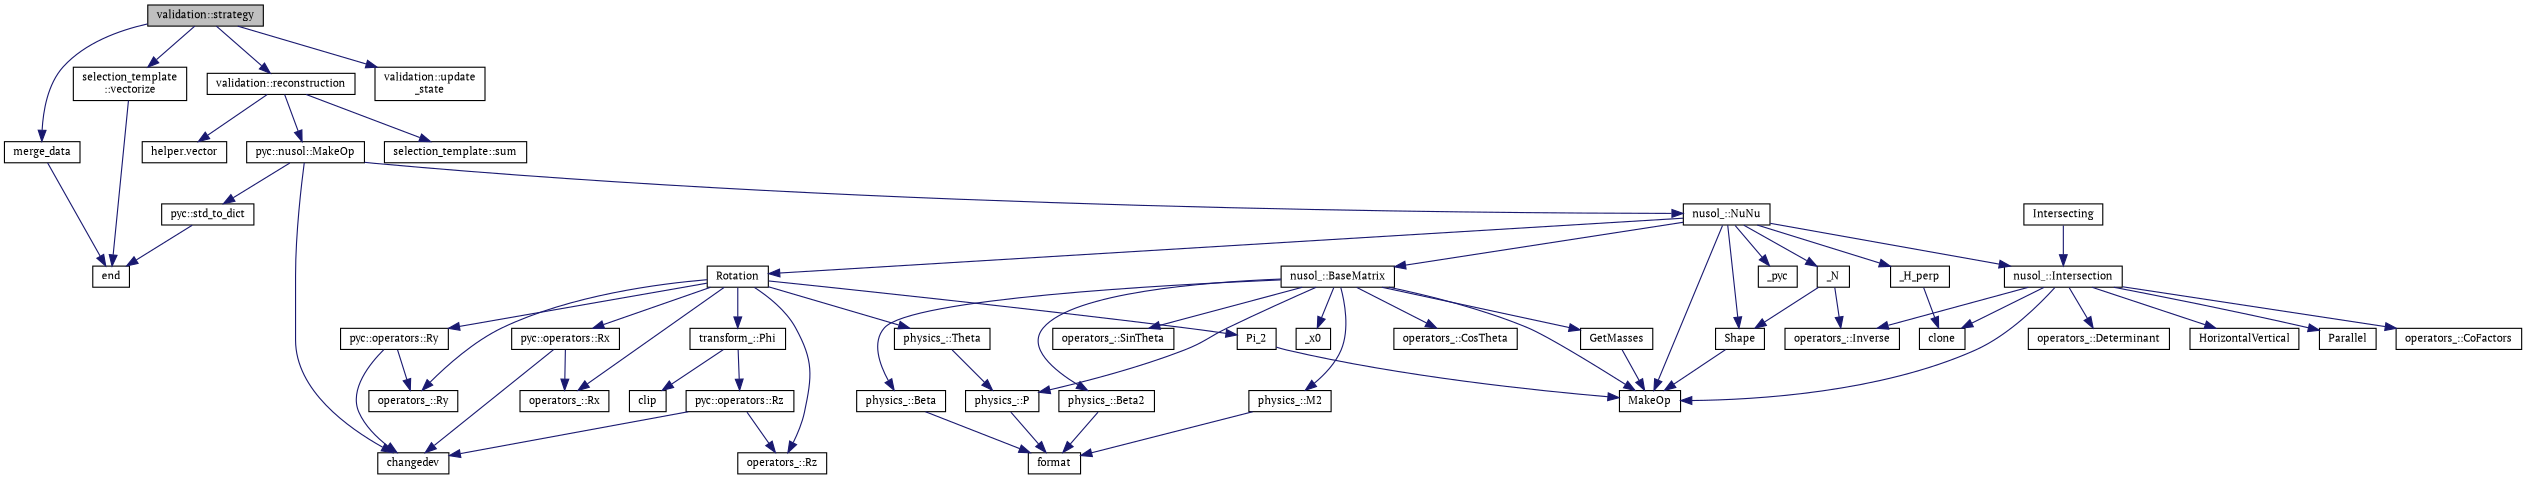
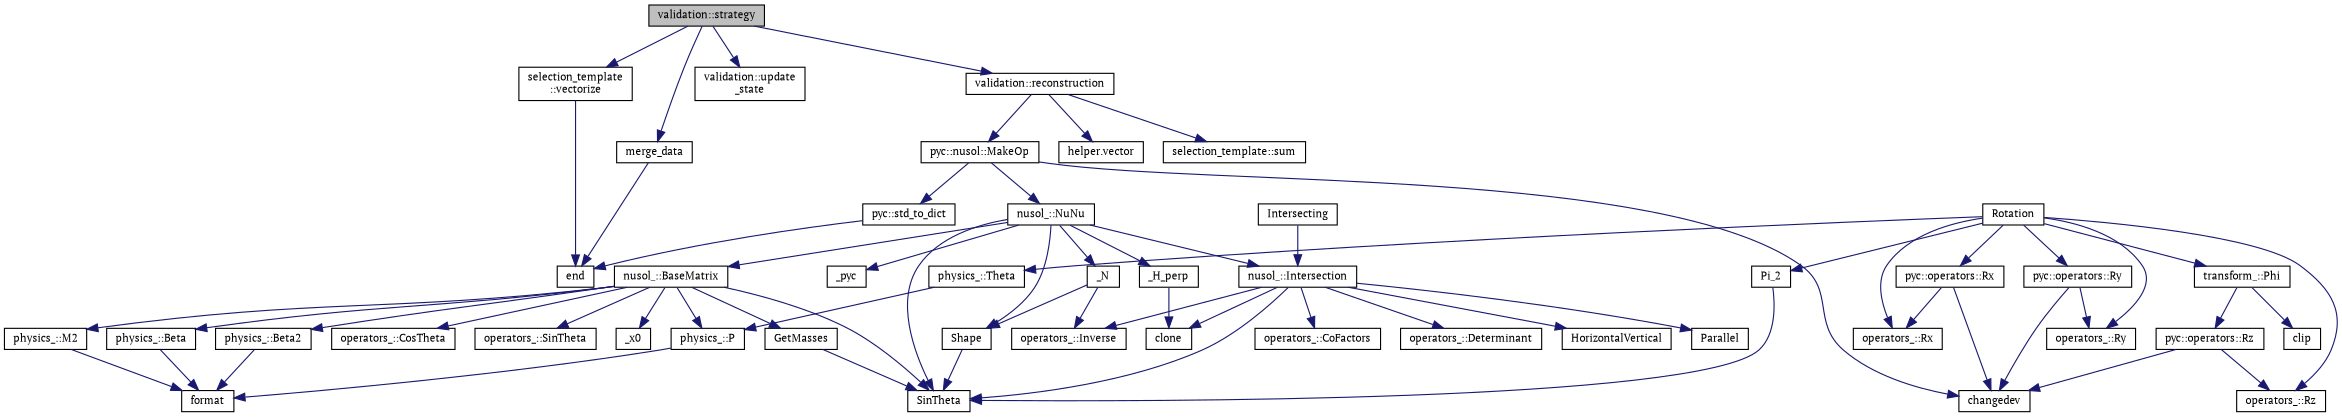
edge "nusol_::NuNu" -> "Rotation": removed
node "MakeOp": label "MakeOp" -> "SinTheta"
